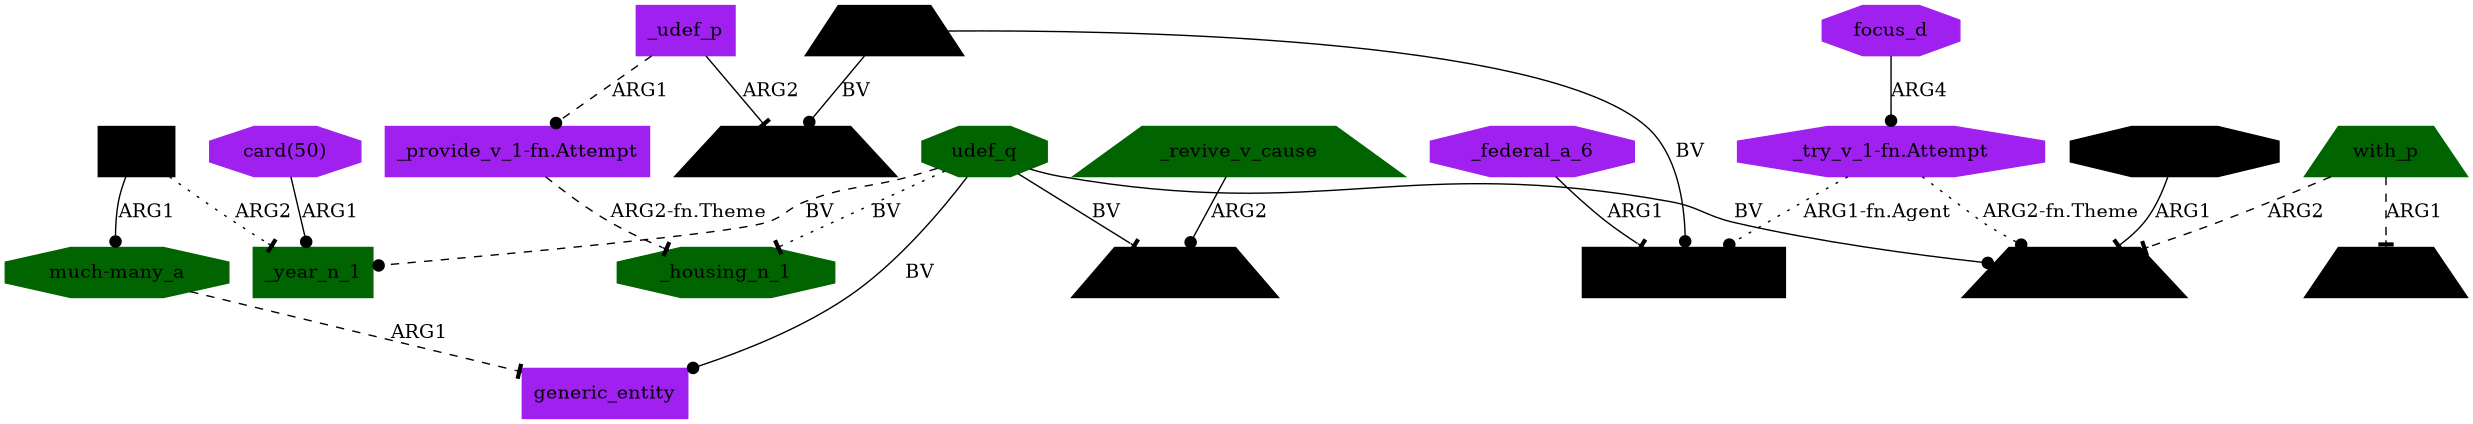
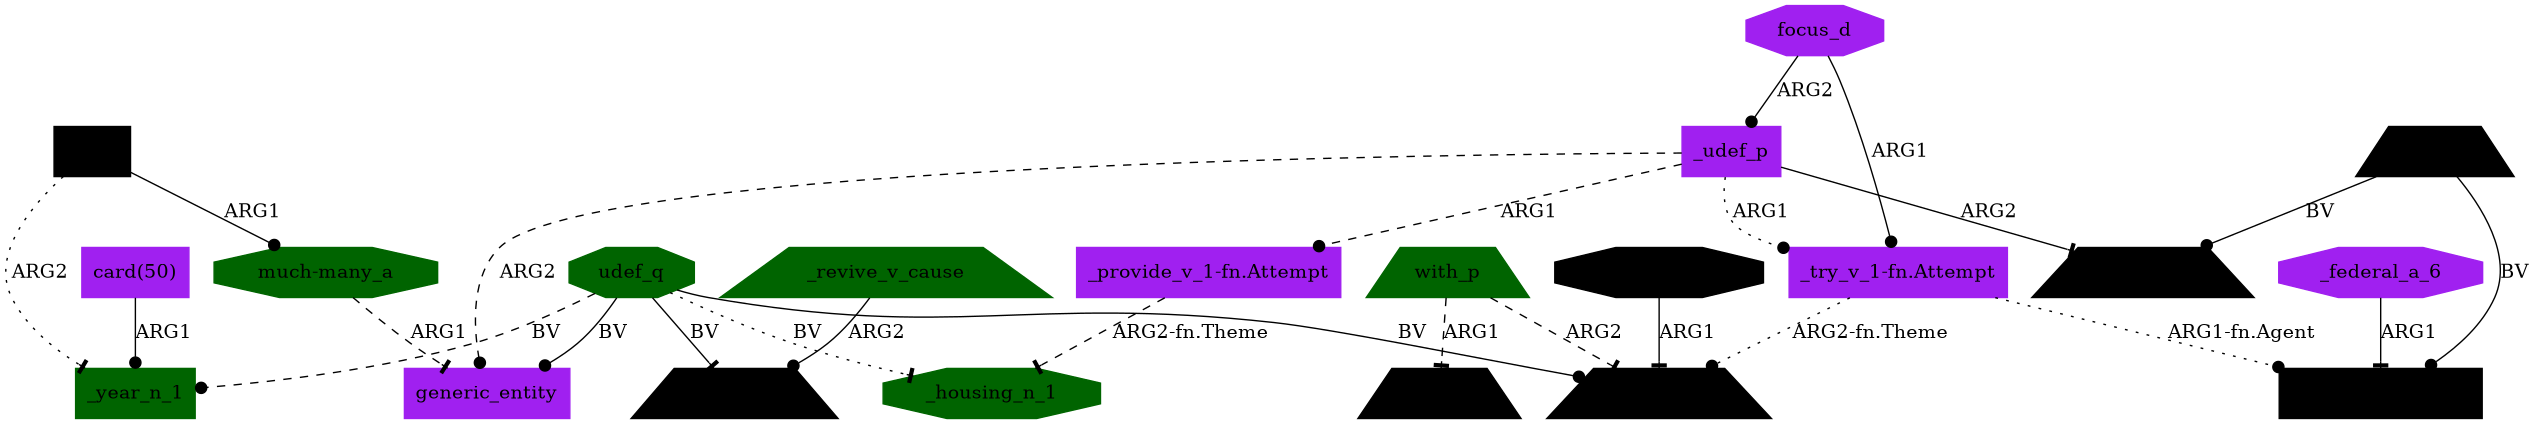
edge "focus_d" -> "_udef_p": added, label "ARG2"
edge "focus_d" -> "_try_v_1-fn.Attempt": label "ARG4" -> "ARG1"
node "card(50)": shape octagon -> box
node "_try_v_1-fn.Attempt": shape octagon -> box
edge "_udef_p" -> "generic_entity": added, label "ARG2"
edge "_udef_p" -> "_try_v_1-fn.Attempt": added, label "ARG1"
